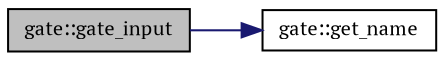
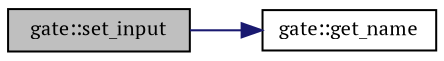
node "gate::gate_input": label "gate::gate_input" -> "gate::set_input"
